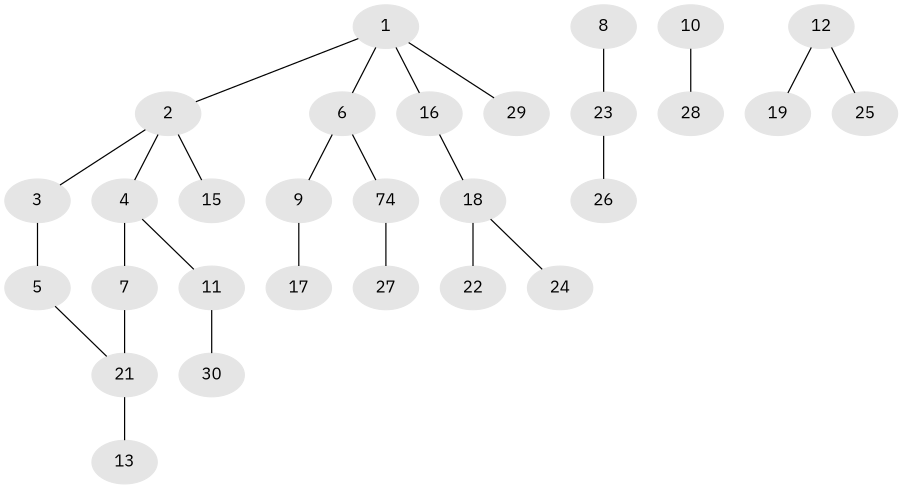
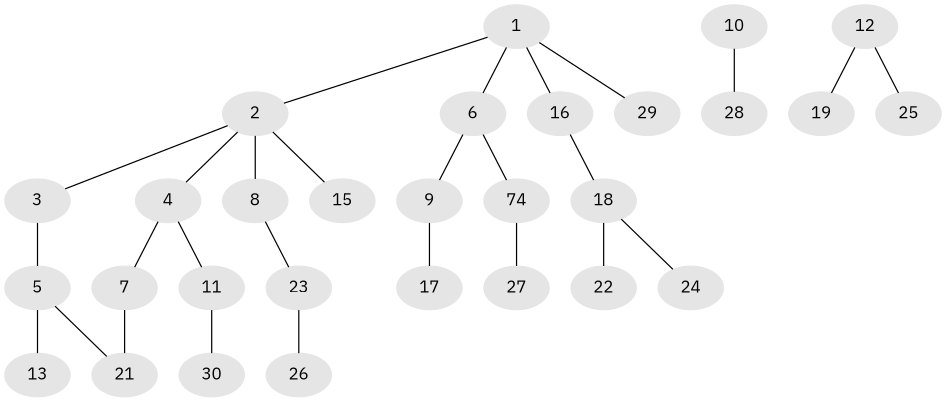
edge "2" -- "8": added
edge "21" -- "13": now "5" -- "13"
